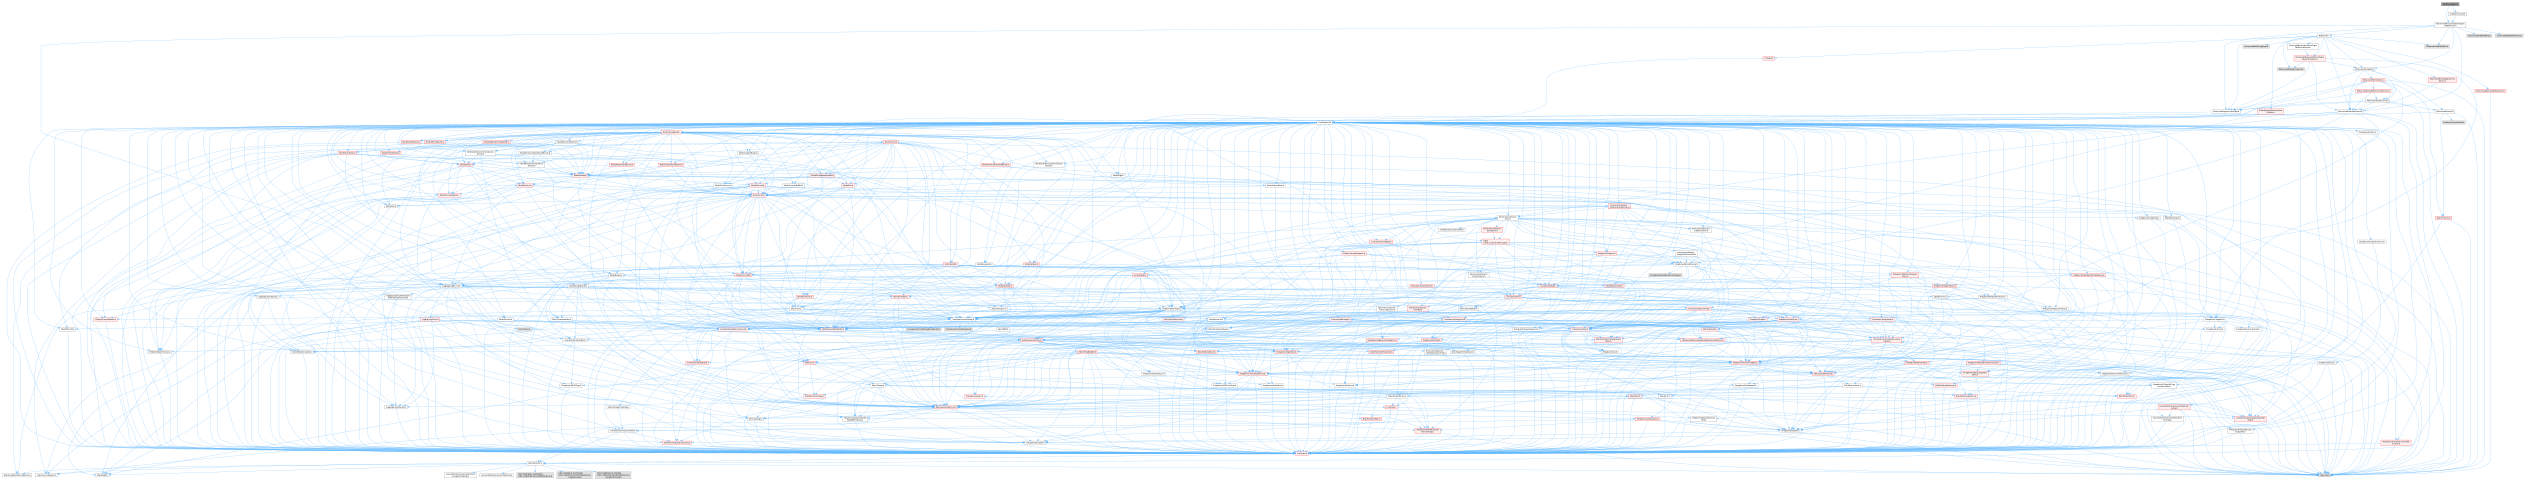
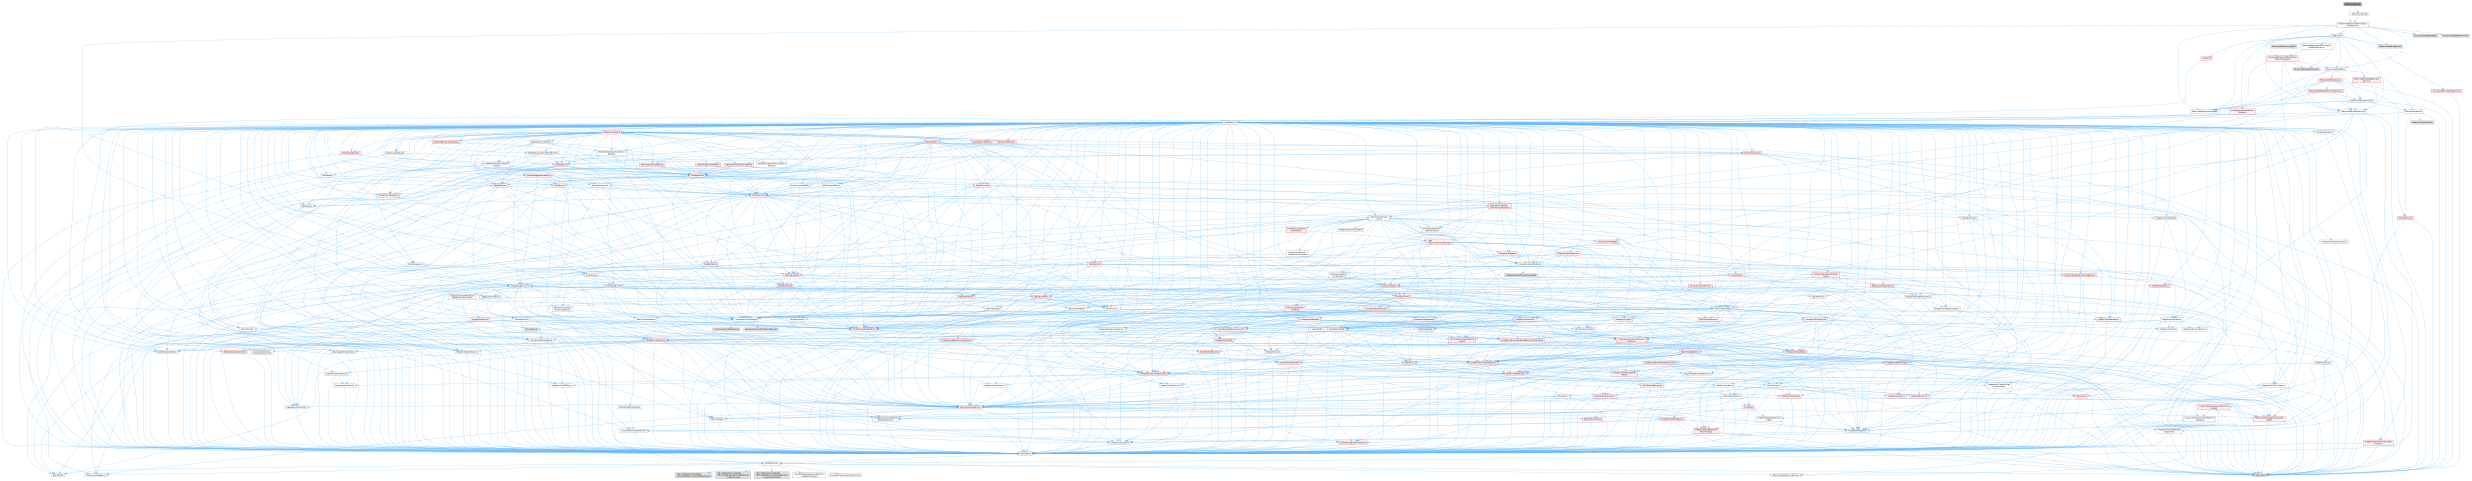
edge "CoreMinimal.h" -> "Math/RangeBound.h": added
